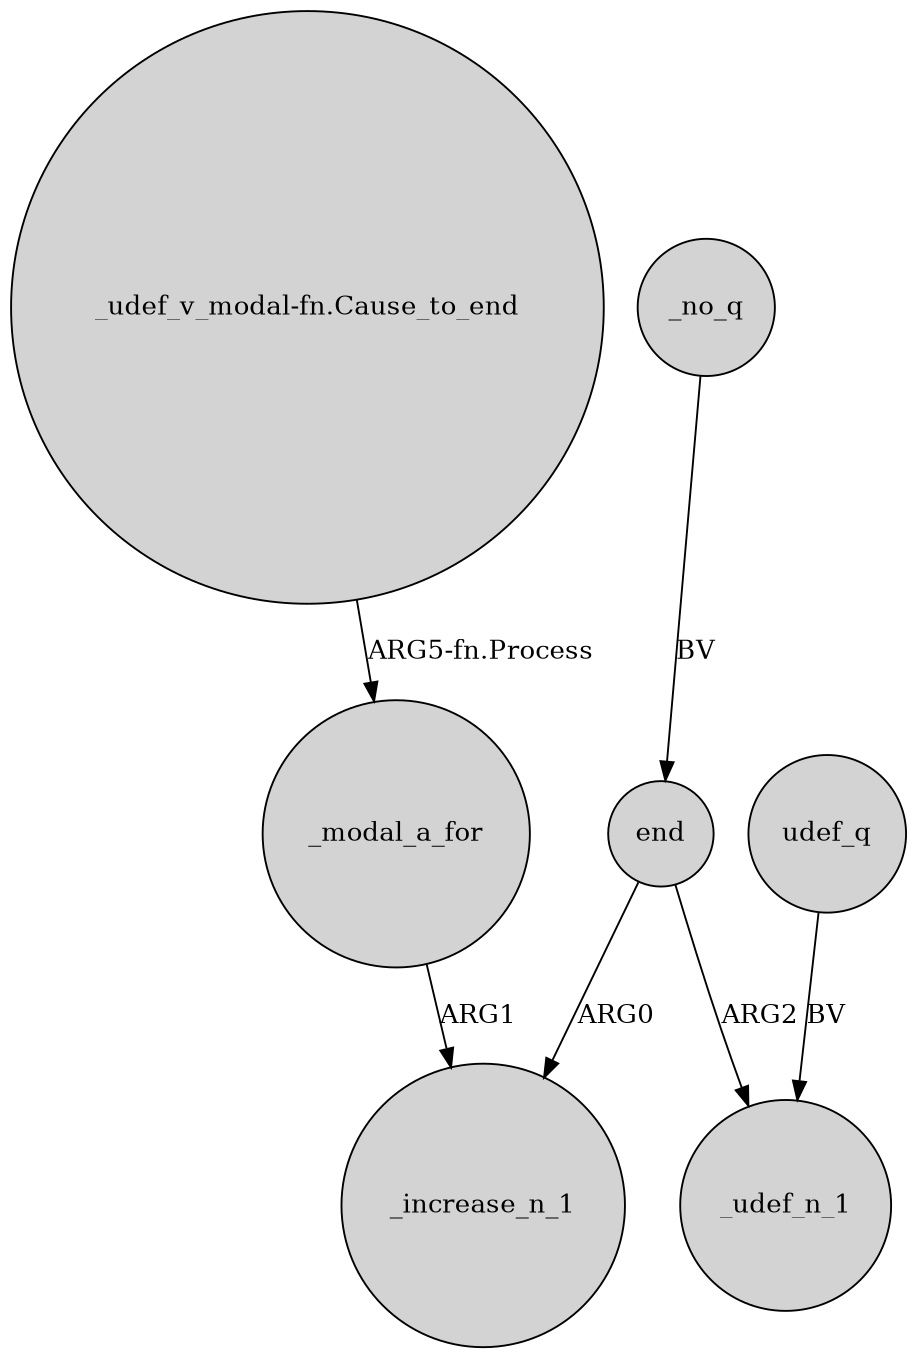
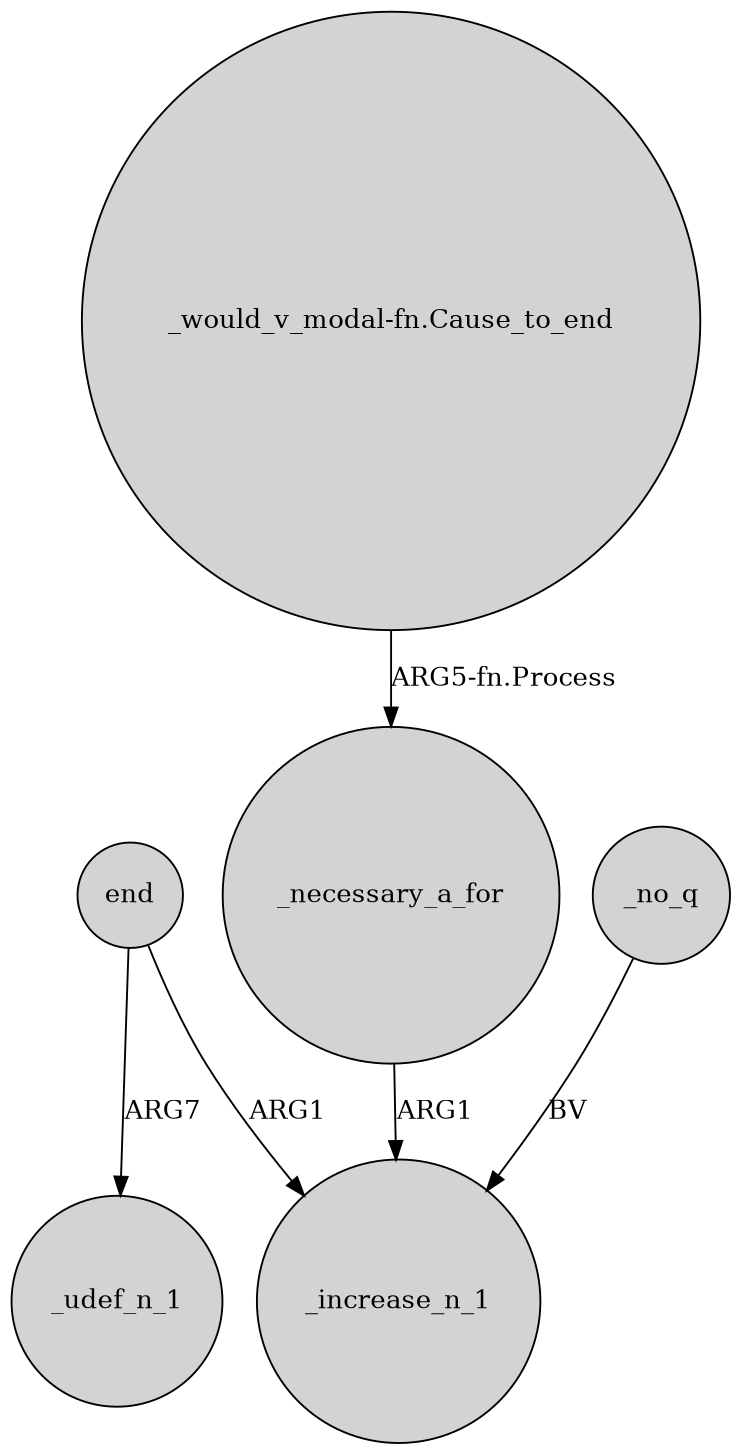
node "_udef_v_modal-fn.Cause_to_end": label "_udef_v_modal-fn.Cause_to_end" -> "_would_v_modal-fn.Cause_to_end"
edge "_no_q" -> "end": now "_no_q" -> "_increase_n_1"
node "_modal_a_for": label "_modal_a_for" -> "_necessary_a_for"
node "udef_q": removed
edge "end" -> "_increase_n_1": label "ARG0" -> "ARG1"
edge "end" -> "_udef_n_1": label "ARG2" -> "ARG7"
